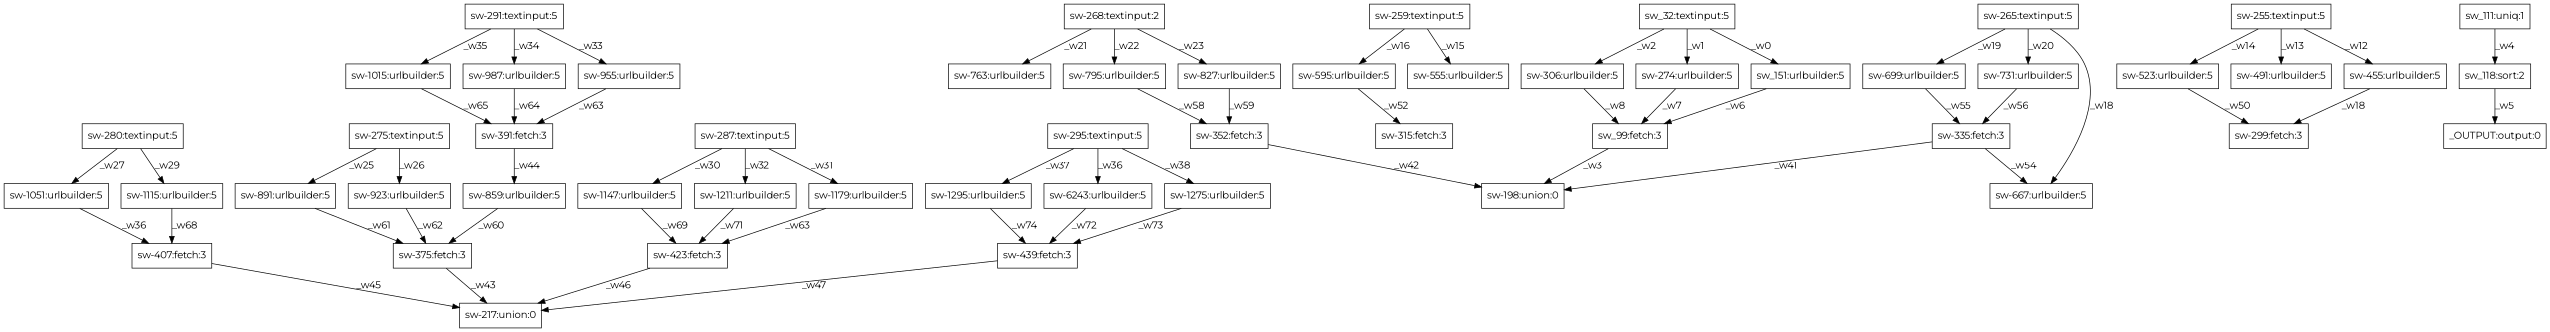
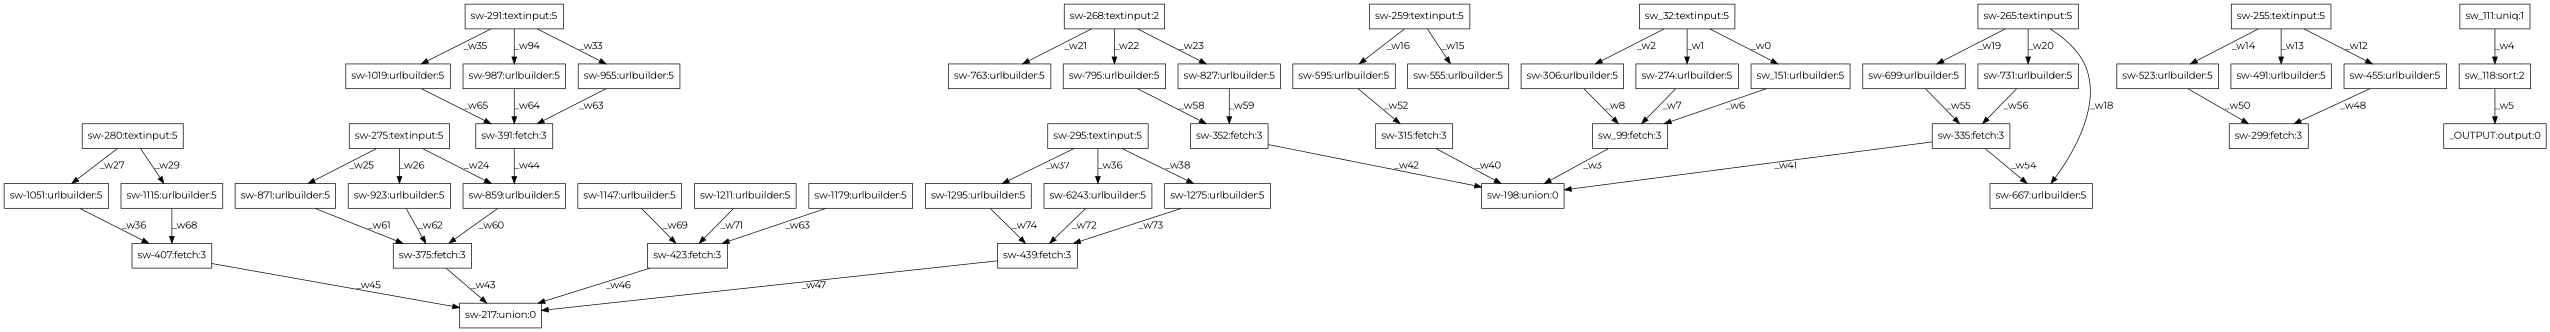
edge "sw-291:textinput:5" -> "sw-987:urlbuilder:5": label "_w34" -> "_w94"
node "sw-1015:urlbuilder:5": label "sw-1015:urlbuilder:5" -> "sw-1019:urlbuilder:5"
edge "sw-455:urlbuilder:5" -> "sw-299:fetch:3": label "_w18" -> "_w48"
node "sw-287:textinput:5": removed
edge "sw-275:textinput:5" -> "sw-859:urlbuilder:5": added, label "_w24"
edge "sw-315:fetch:3" -> "sw-198:union:0": added, label "_w40"
node "sw-891:urlbuilder:5": label "sw-891:urlbuilder:5" -> "sw-871:urlbuilder:5"
